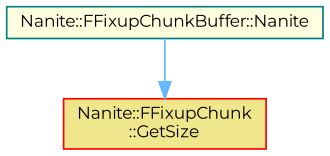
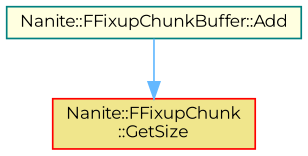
node "Nanite::FFixupChunkBuffer::Nanite": label "Nanite::FFixupChunkBuffer::Nanite" -> "Nanite::FFixupChunkBuffer::Add"
